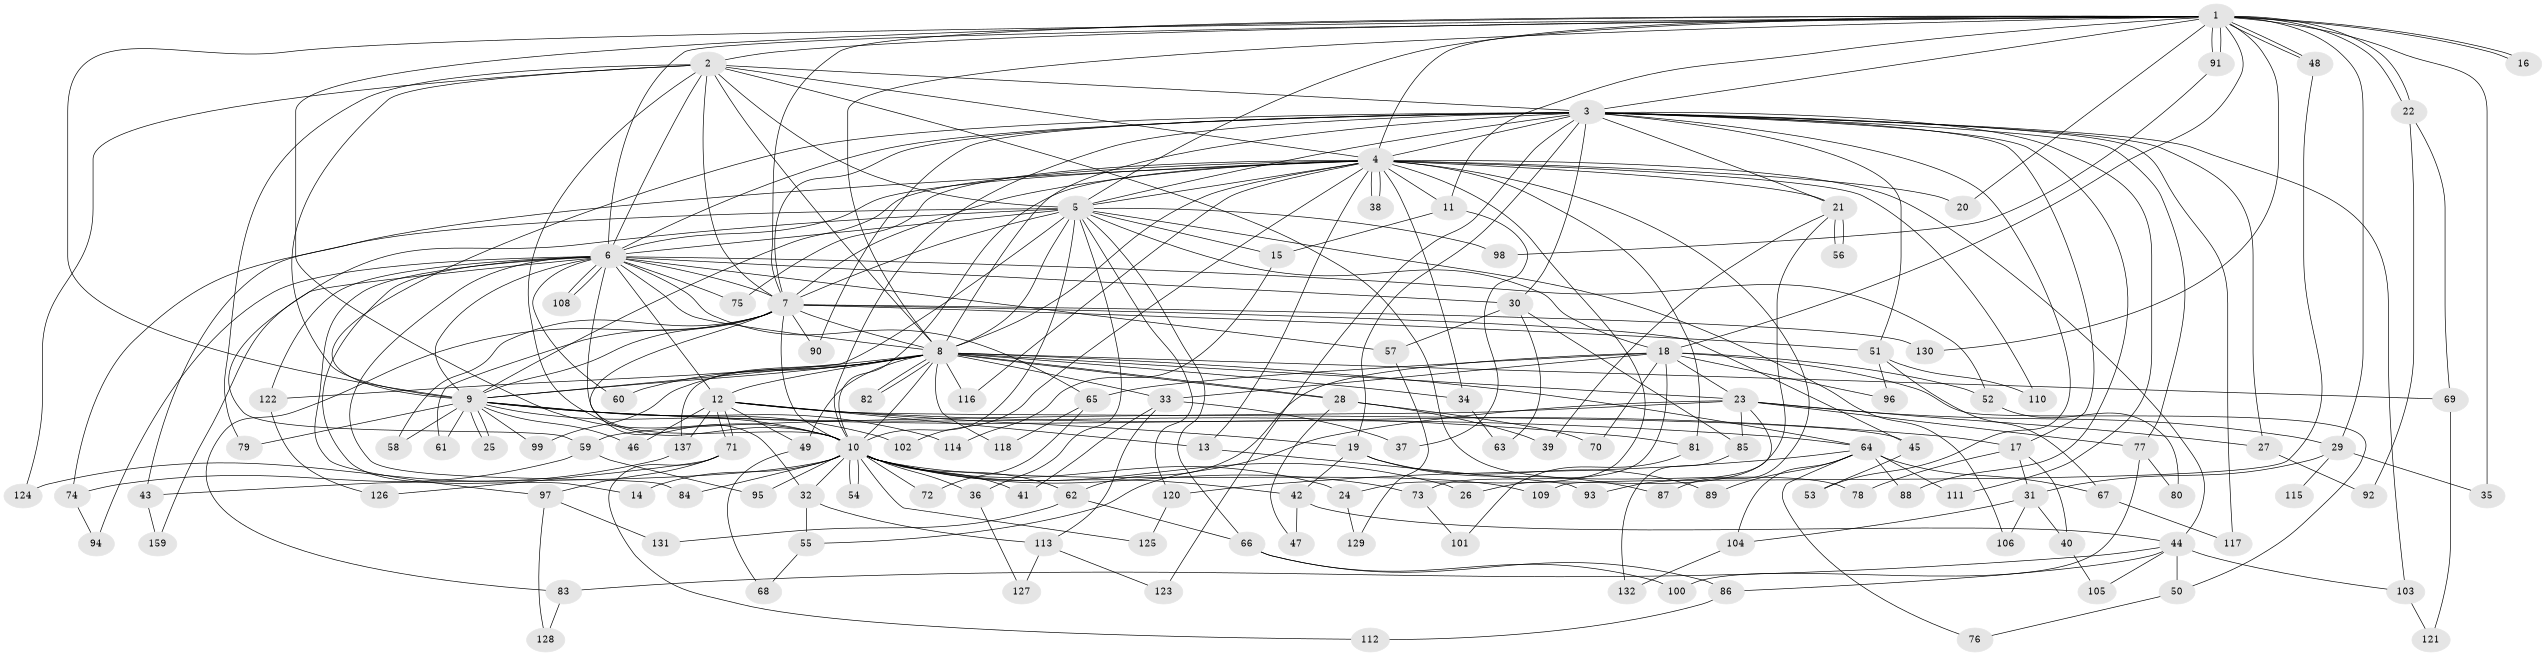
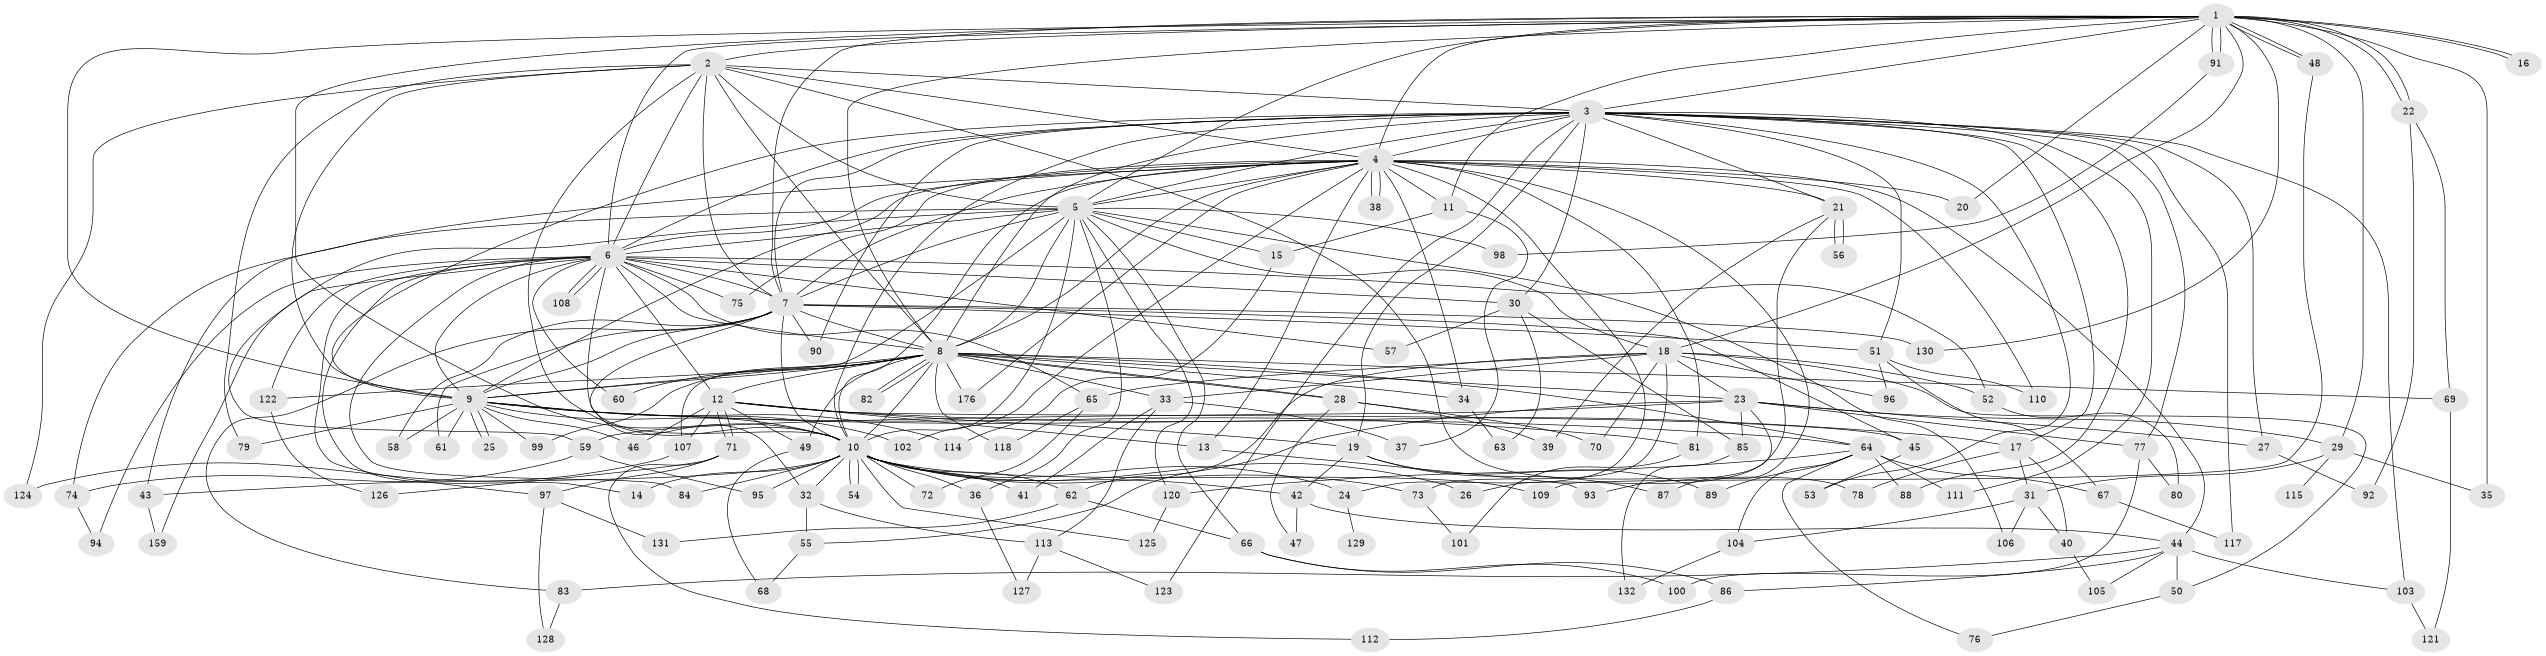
node "116": label "116" -> "176"
node "137": label "137" -> "107"
edge "57" -- "129": removed
